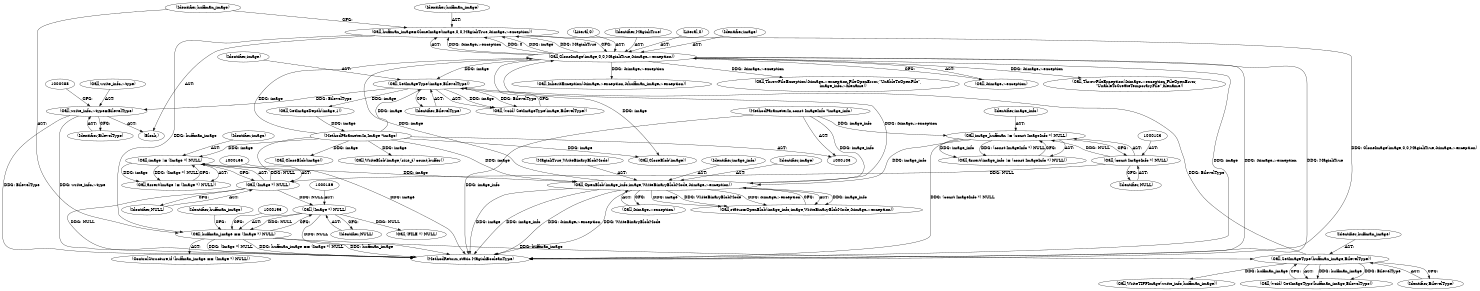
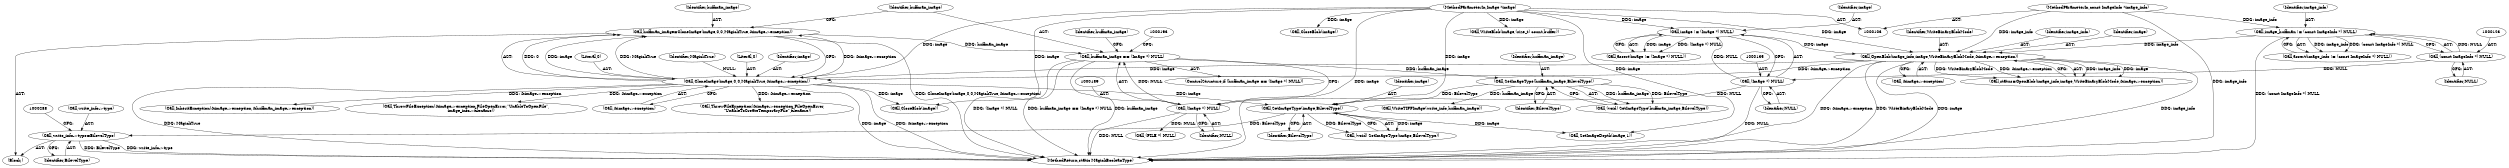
edge "(Identifier,MagickTrue)" -> "(Call,CloneImage(image,0,0,MagickTrue,&image->exception))": label "AST: " -> "NULL: "
edge "(Call,SetImageDepth(image,1))" -> "(MethodParameterIn,Image *image)": reversed
node "(MagickTrue,WriteBinaryBlobMode)": label "(MagickTrue,WriteBinaryBlobMode)" -> "(Identifier,WriteBinaryBlobMode)"
